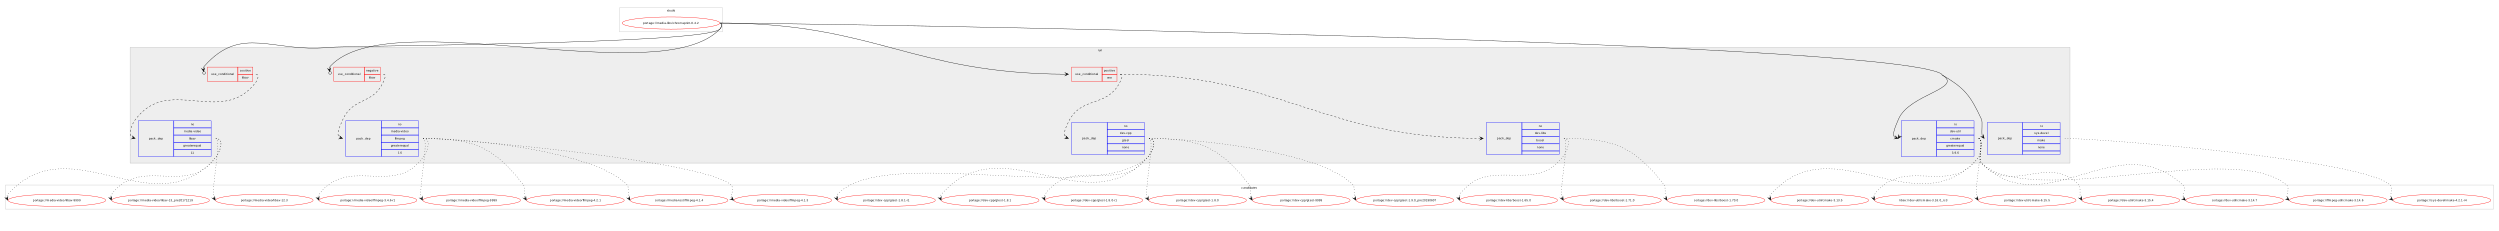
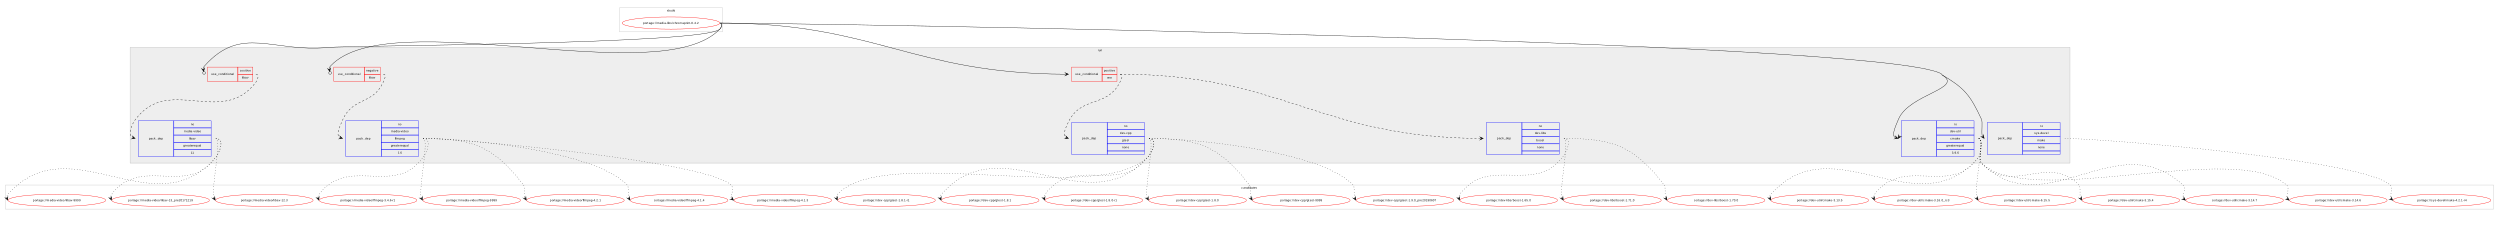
node "portage://media-test/ffmpeg-4.1.4": label "portage://media-test/ffmpeg-4.1.4" -> "portage://media-video/ffmpeg-4.1.4"
node "libav://dev-util/cmake-3.16.0_rc3": label "libav://dev-util/cmake-3.16.0_rc3" -> "portage://dev-util/cmake-3.16.0_rc3"
node "portage://ffmpeg-util/cmake-3.14.6": label "portage://ffmpeg-util/cmake-3.14.6" -> "portage://dev-util/cmake-3.14.6"
